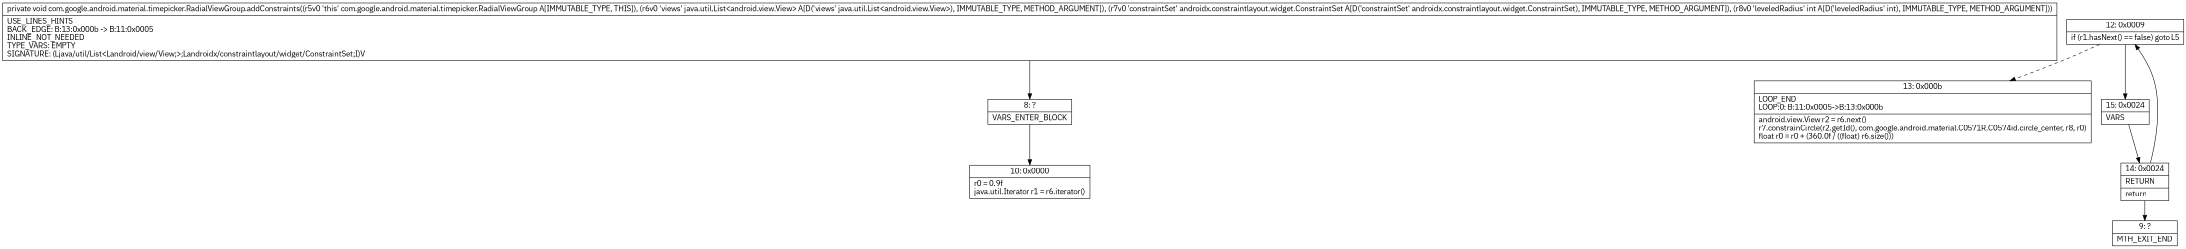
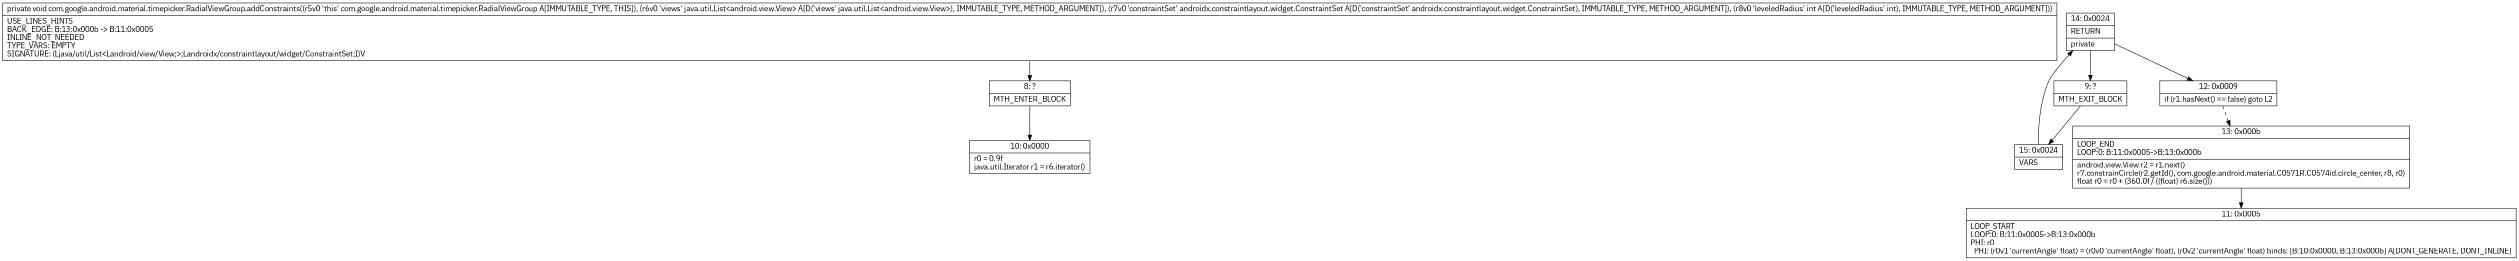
node "12: 0x0009": text "if (r1.hasNext() == false) goto L5" -> "if (r1.hasNext() == false) goto L2"
edge "12: 0x0009" -> "15: 0x0024": now "9: ?" -> "15: 0x0024"
node "8: ?": text "VARS_ENTER_BLOCK" -> "MTH_ENTER_BLOCK"
node "13: 0x000b": text "android.view.View r2 = r6.next()" -> "android.view.View r2 = r1.next()"
node "14: 0x0024": text "return" -> "private"
node "11: 0x0005": added
node "9: ?": text "MTH_EXIT_END" -> "MTH_EXIT_BLOCK"
